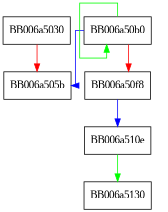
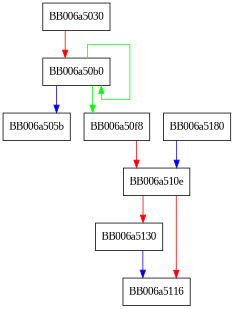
edge "BB006a5030" -> "BB006a505b": now "BB006a5030" -> "BB006a50b0"
edge "BB006a50b0" -> "BB006a50f8": color red -> green
edge "BB006a50f8" -> "BB006a510e": color blue -> red
node "BB006a5180": added
edge "BB006a510e" -> "BB006a5130": color green -> red
node "BB006a5116": added
